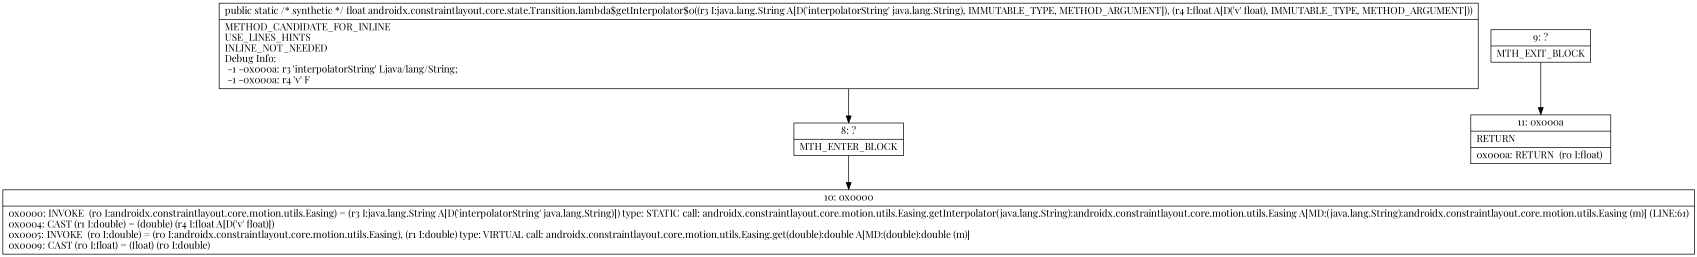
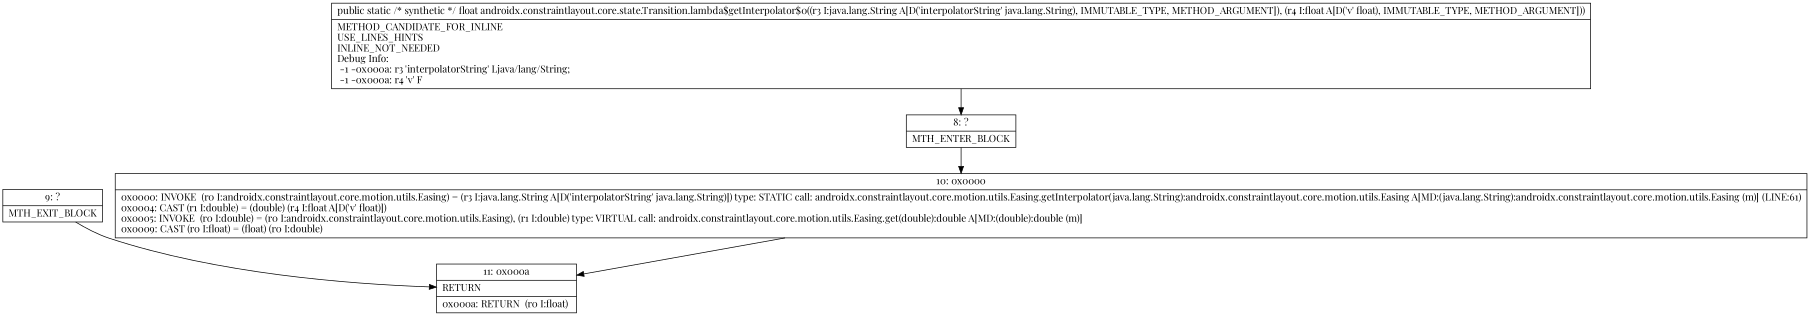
edge "10: 0x0000" -> "11: 0x000a": added
